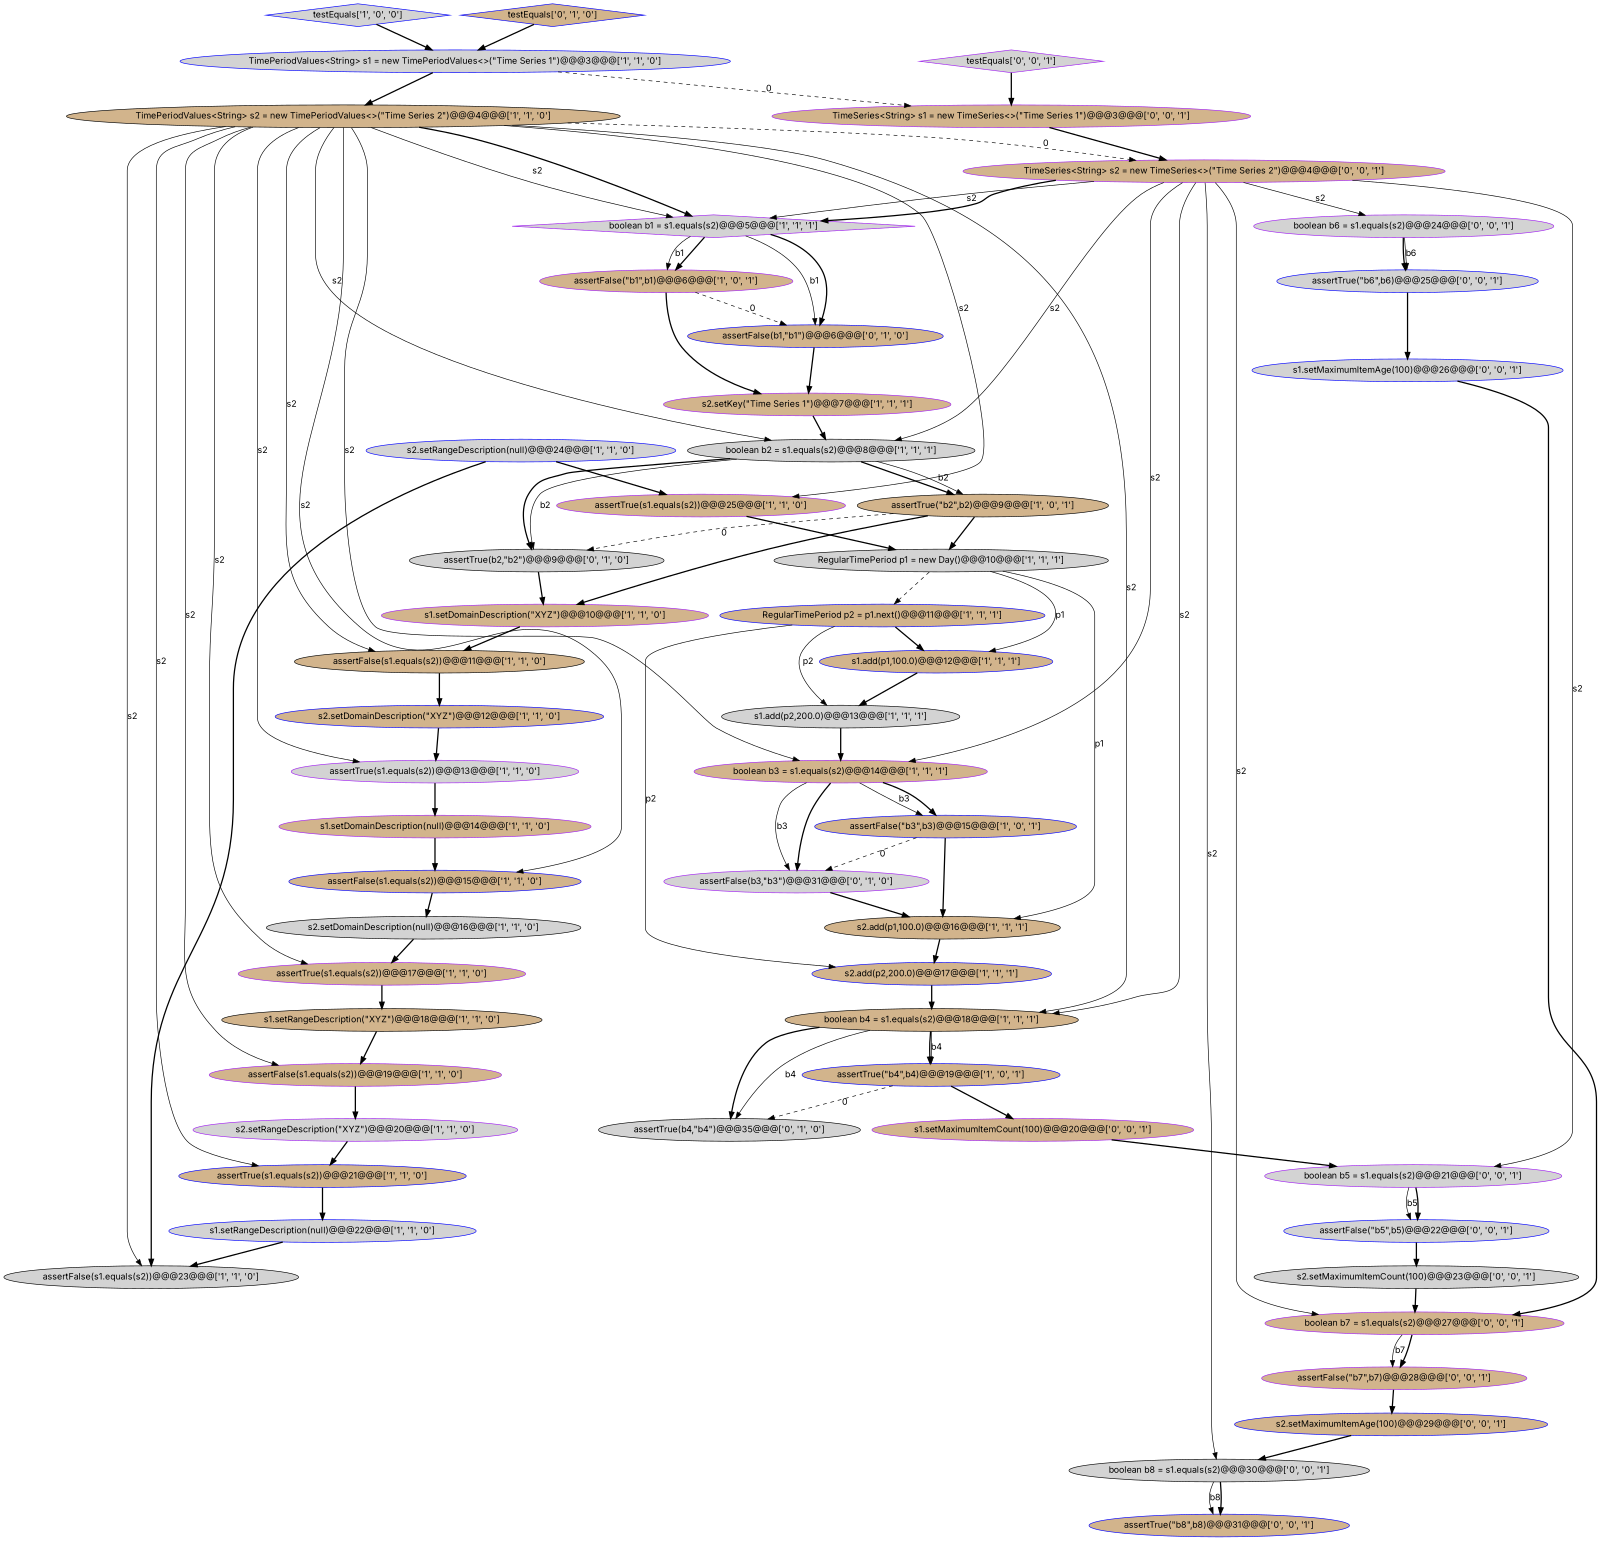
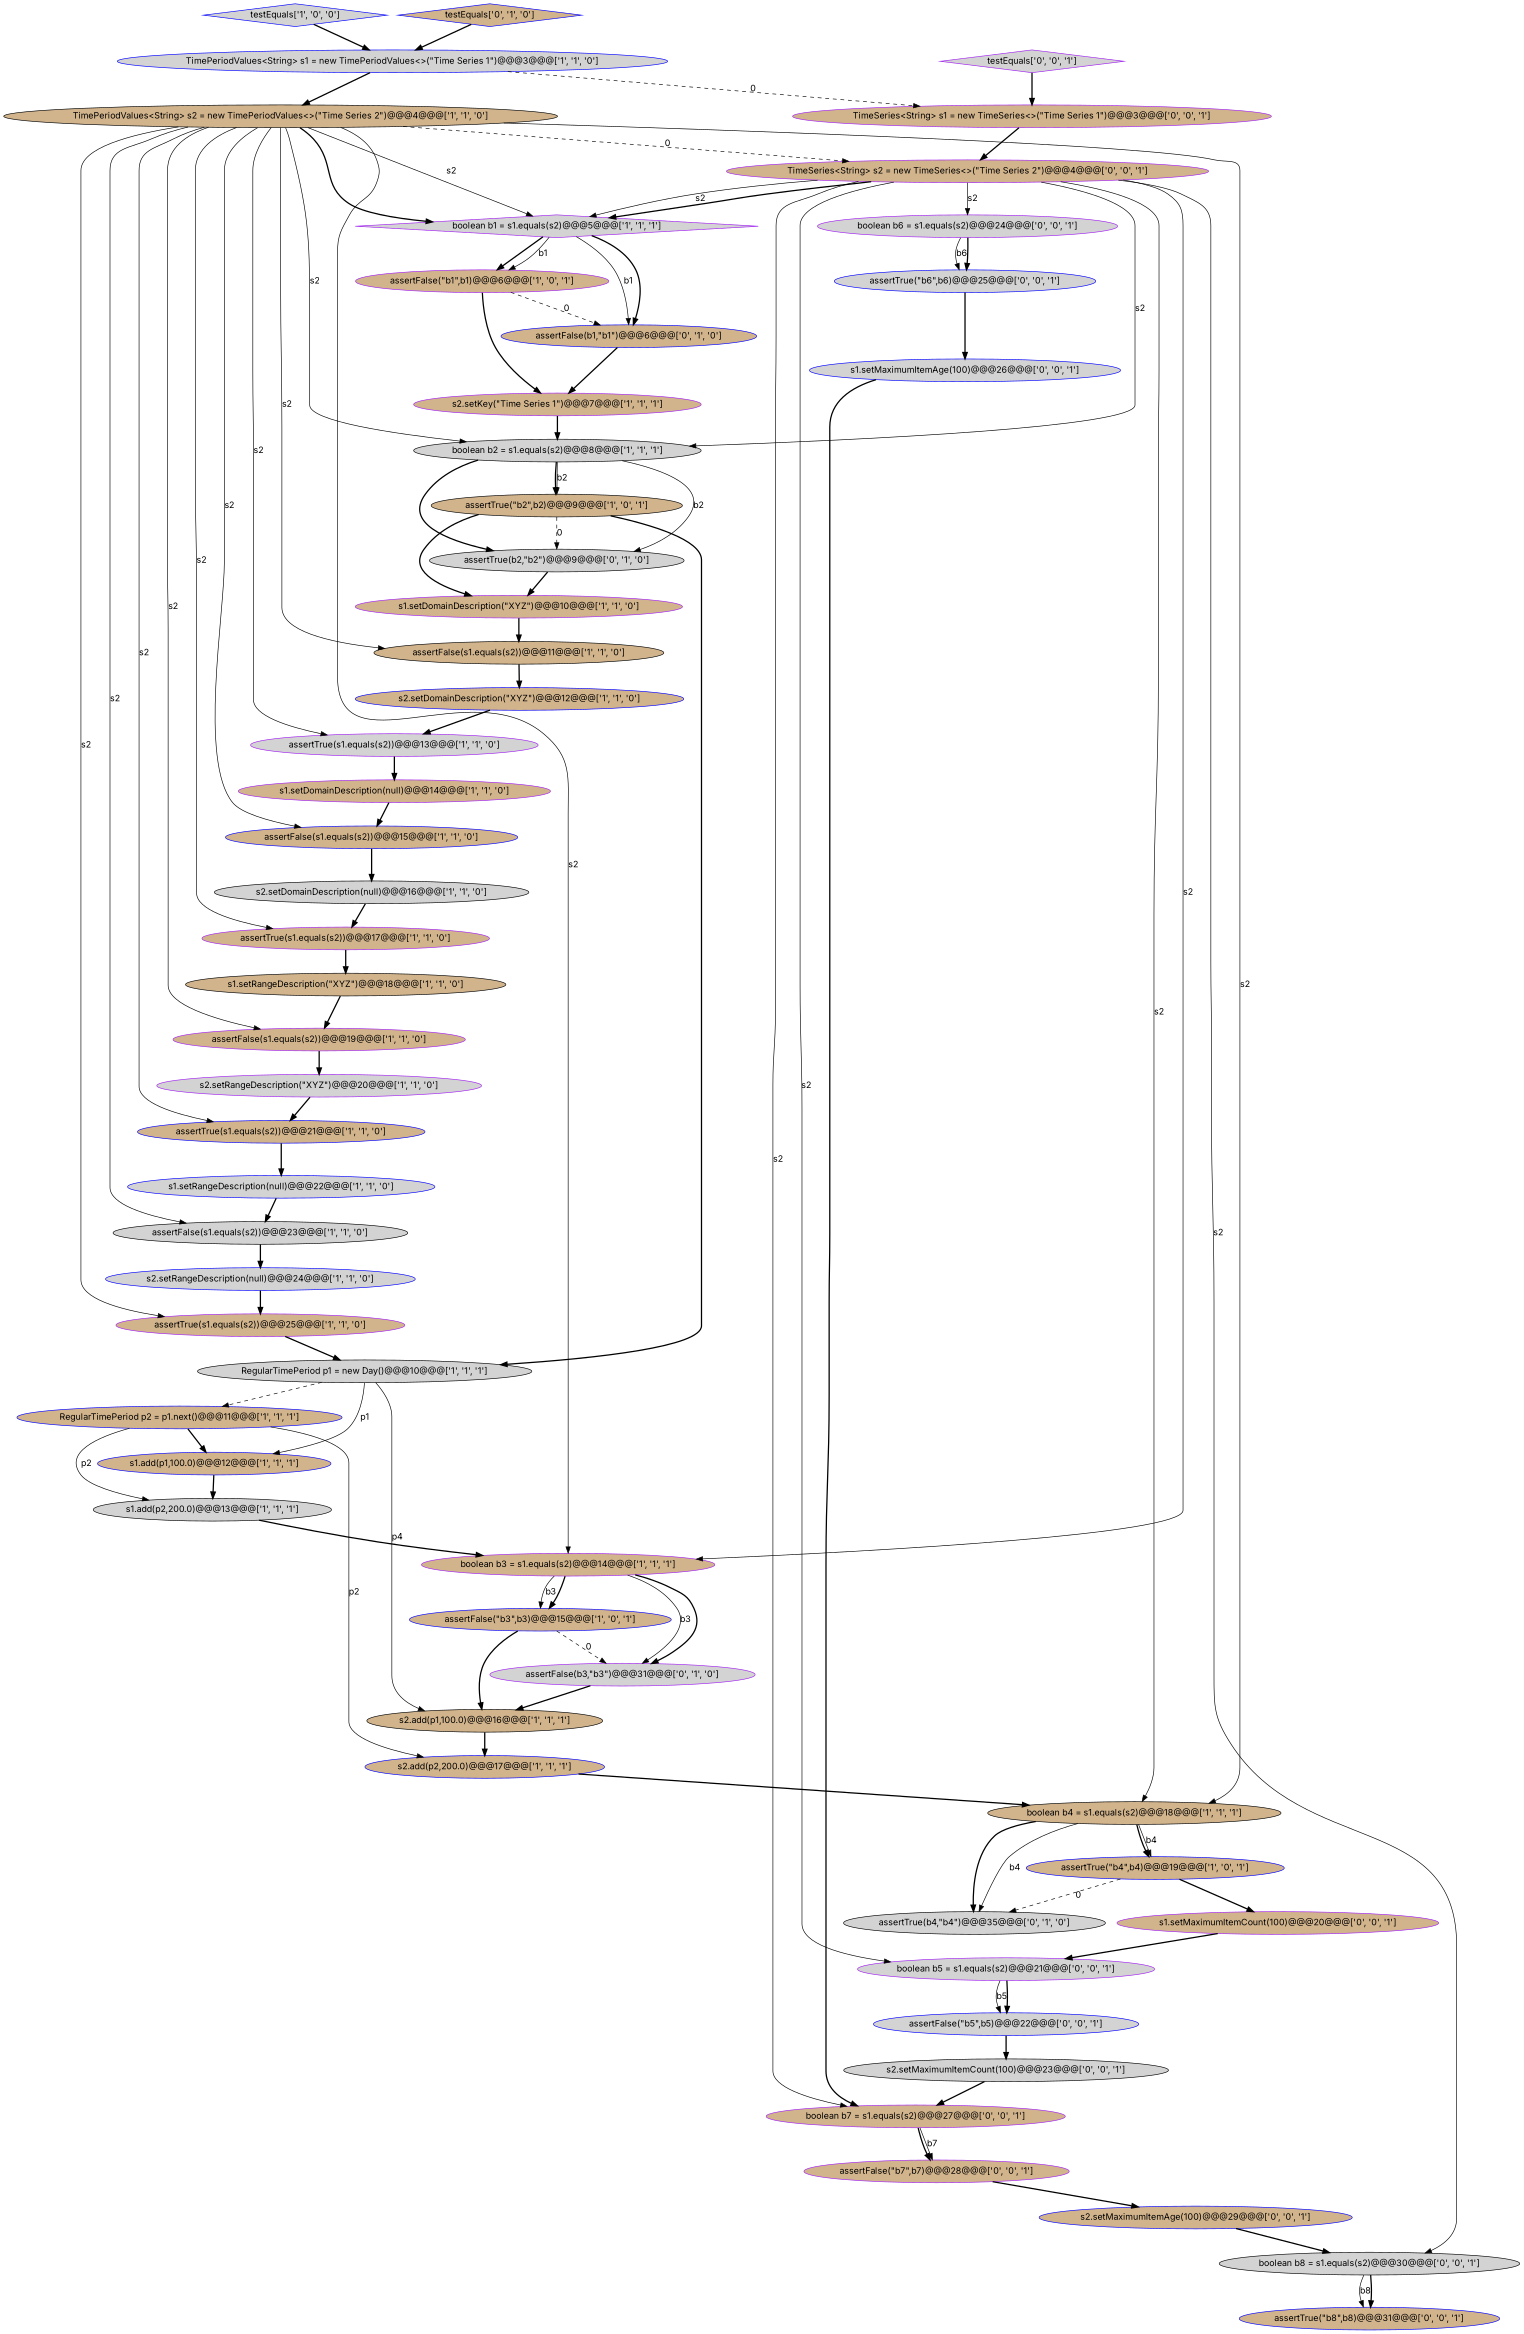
edge "RegularTimePeriod p1 = new Day()@@@10@@@['1', '1', '1']" -> "s2.add(p1,100.0)@@@16@@@['1', '1', '1']": label "p1" -> "p4"
edge "s2.setRangeDescription(null)@@@24@@@['1', '1', '0']" -> "assertFalse(s1.equals(s2))@@@23@@@['1', '1', '0']": reversed
